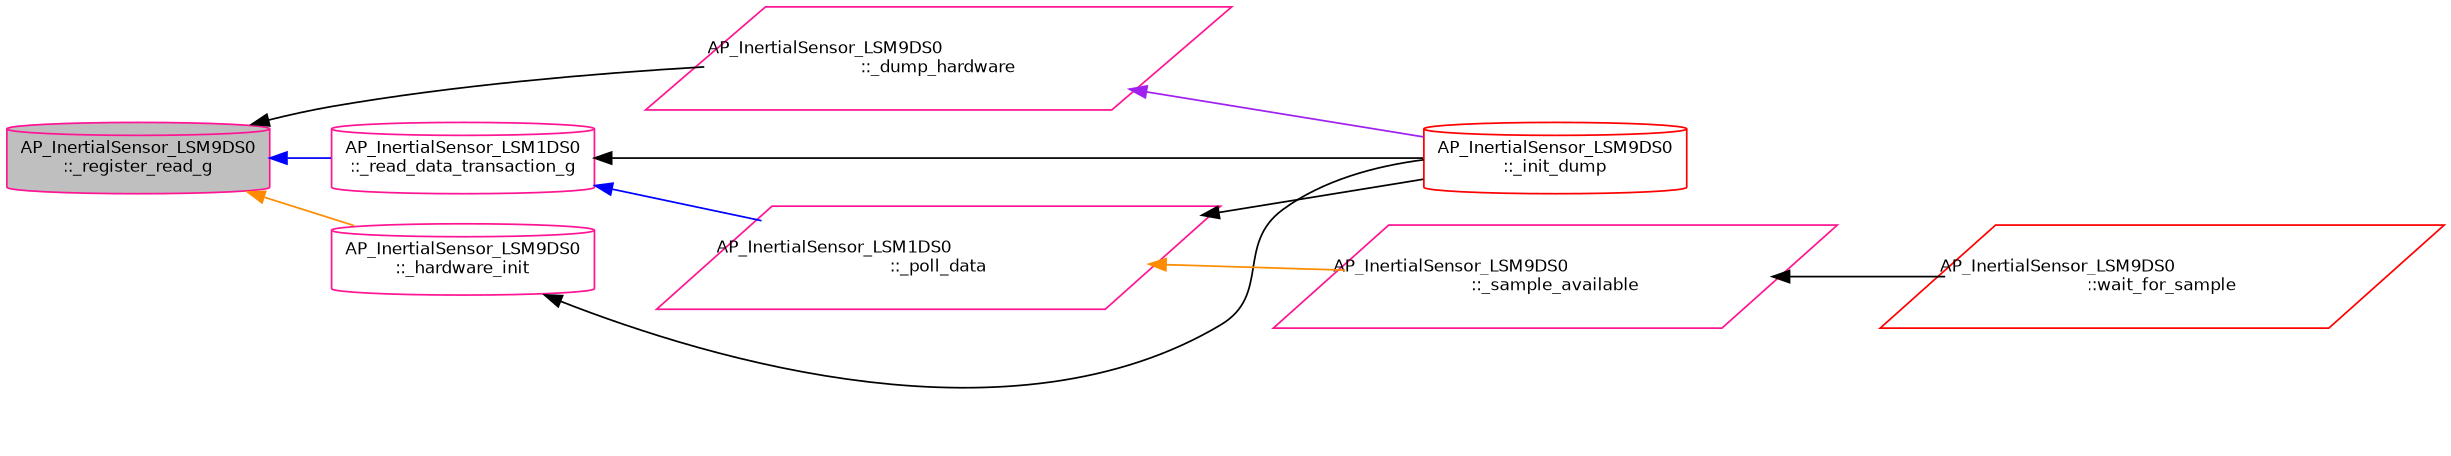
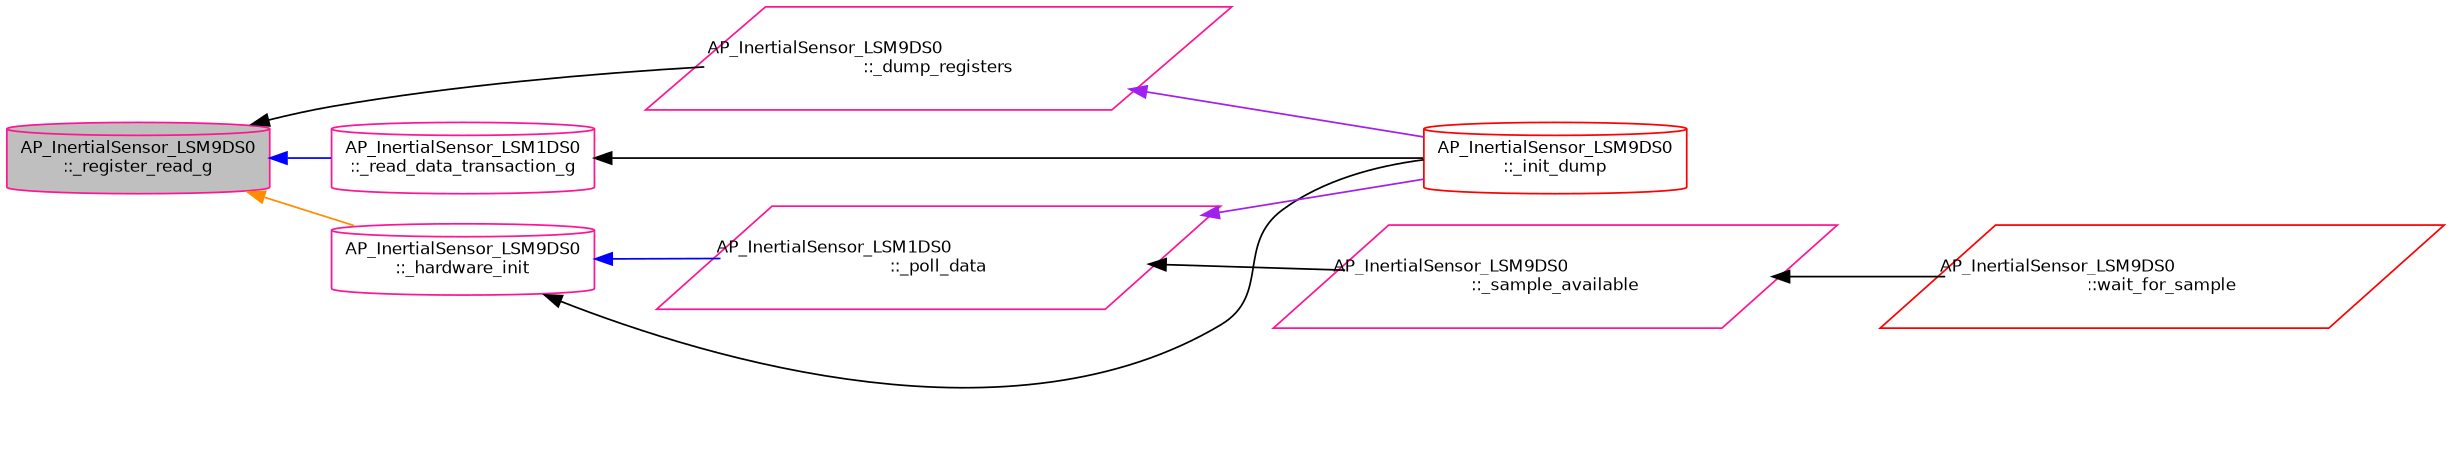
node "AP_InertialSensor_LSM9DS0 ::_dump_hardware": label "AP_InertialSensor_LSM9DS0 ::_dump_hardware" -> "AP_InertialSensor_LSM9DS0 ::_dump_registers"
edge "AP_InertialSensor_LSM9DS0 ::_init_dump" -> "AP_InertialSensor_LSM1DS0 ::_poll_data": color black -> purple
edge "AP_InertialSensor_LSM1DS0 ::_poll_data" -> "AP_InertialSensor_LSM1DS0 ::_read_data_transaction_g": now "AP_InertialSensor_LSM1DS0 ::_poll_data" -> "AP_InertialSensor_LSM9DS0 ::_hardware_init"
edge "AP_InertialSensor_LSM9DS0 ::_sample_available" -> "AP_InertialSensor_LSM1DS0 ::_poll_data": color darkorange -> black
